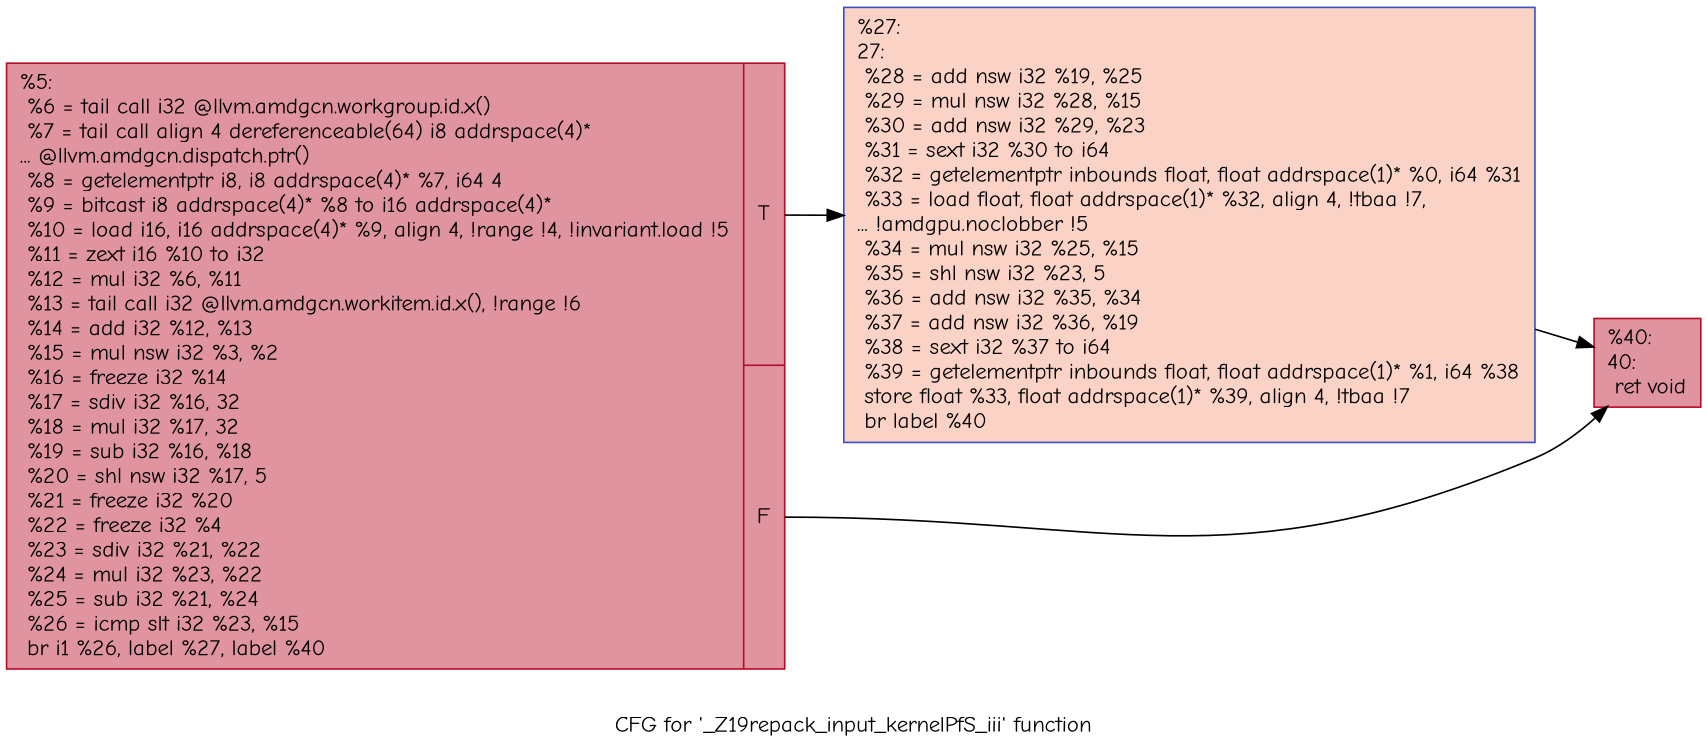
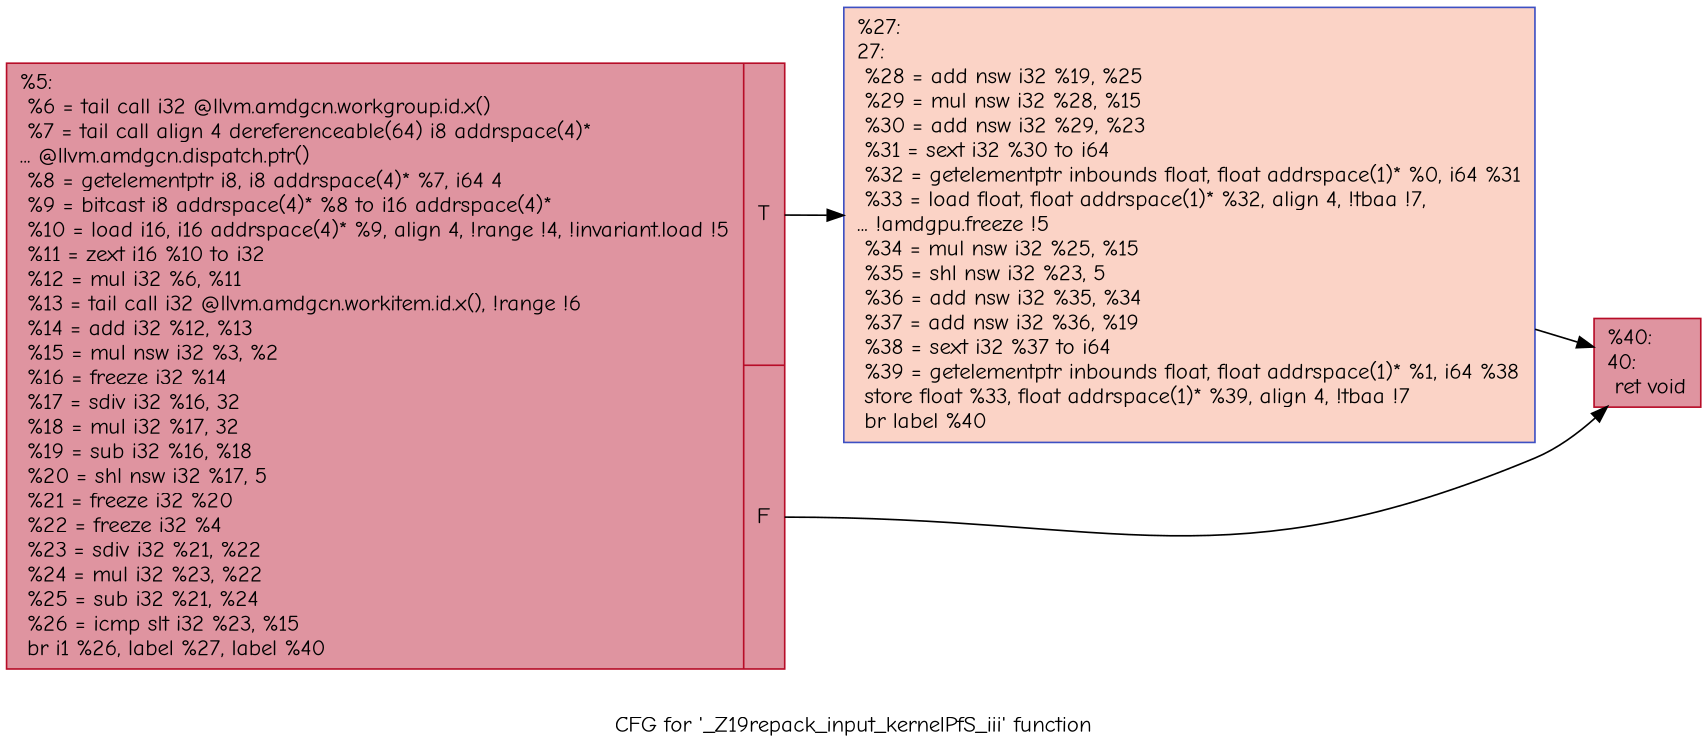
node "%27:": text "... !amdgpu.noclobber !5" -> "... !amdgpu.freeze !5"
